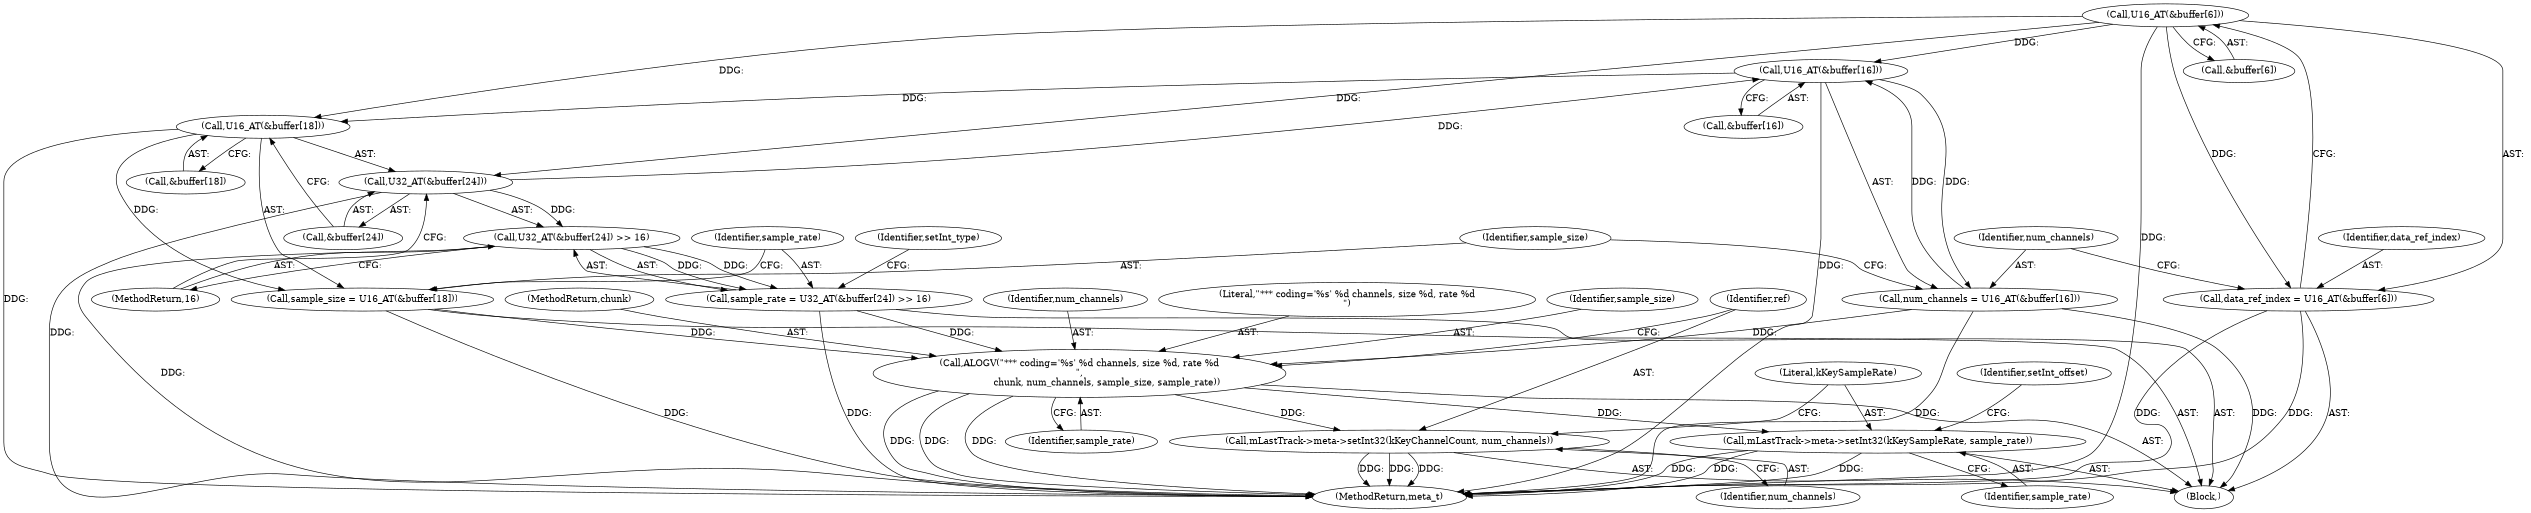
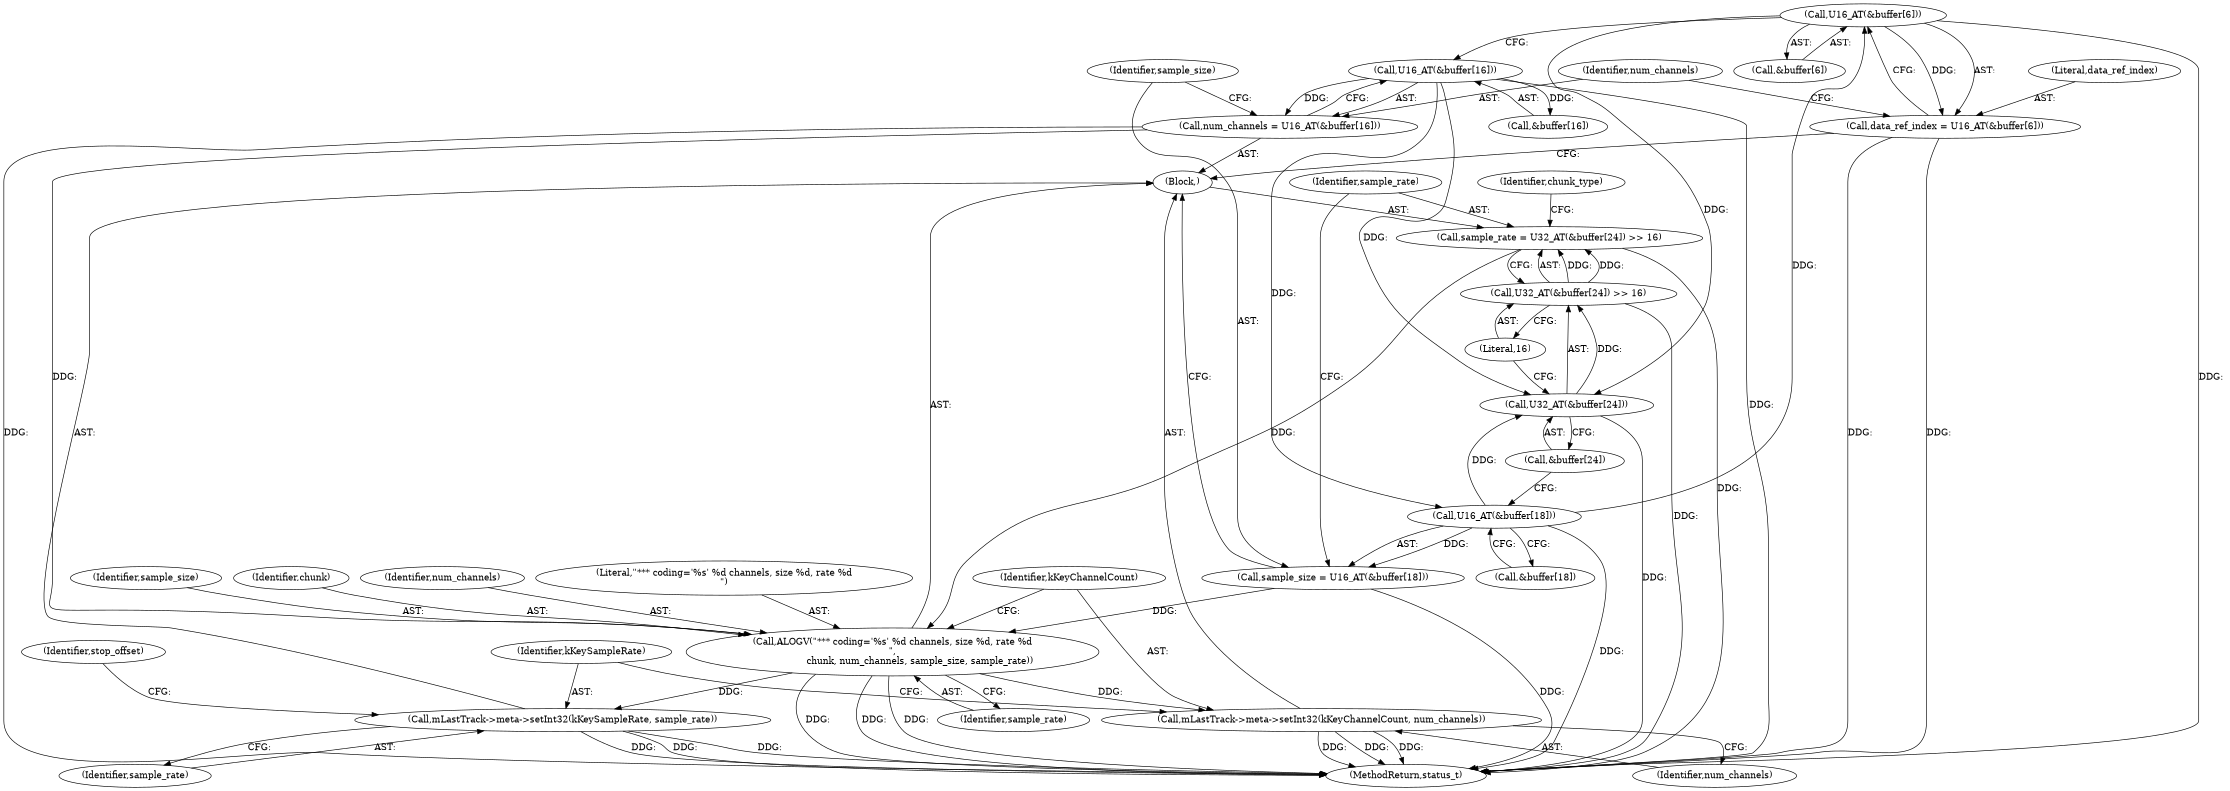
edge "(Call,U16_AT(&buffer[6]))" -> "(Call,U16_AT(&buffer[18]))": reversed
edge "(Call,U16_AT(&buffer[6]))" -> "(Call,U16_AT(&buffer[16]))": label "DDG: " -> "CFG: "
edge "(Call,U16_AT(&buffer[6]))" -> "(Call,&buffer[6])": label "CFG: " -> "AST: "
edge "(Call,U16_AT(&buffer[16]))" -> "(Call,&buffer[16])": label "CFG: " -> "DDG: "
edge "(Call,U32_AT(&buffer[24]))" -> "(Call,U16_AT(&buffer[16]))": reversed
edge "(Call,&buffer[18])" -> "(Call,U16_AT(&buffer[18]))": label "AST: " -> "CFG: "
edge "(Call,U16_AT(&buffer[18]))" -> "(Call,U32_AT(&buffer[24]))": label "AST: " -> "DDG: "
edge "(Call,num_channels = U16_AT(&buffer[16]))" -> "(Call,U16_AT(&buffer[16]))": label "DDG: " -> "CFG: "
edge "(Call,U32_AT(&buffer[24]))" -> "(Call,&buffer[24])": label "AST: " -> "CFG: "
node "(Identifier,setInt_type)": label "(Identifier,setInt_type)" -> "(Identifier,chunk_type)"
node "(Identifier,data_ref_index)": label "(Identifier,data_ref_index)" -> "(Literal,data_ref_index)"
edge "(Call,sample_rate = U32_AT(&buffer[24]) >> 16)" -> "(Call,U32_AT(&buffer[24]) >> 16)": label "AST: " -> "CFG: "
node "(MethodReturn,16)": label "(MethodReturn,16)" -> "(Literal,16)"
node "(MethodReturn,chunk)": label "(MethodReturn,chunk)" -> "(Identifier,chunk)"
node "(Identifier,ref)": label "(Identifier,ref)" -> "(Identifier,kKeyChannelCount)"
edge "(Call,sample_rate = U32_AT(&buffer[24]) >> 16)" -> "(Block,)": reversed
node "(Literal,kKeySampleRate)": label "(Literal,kKeySampleRate)" -> "(Identifier,kKeySampleRate)"
node "(Identifier,setInt_offset)": label "(Identifier,setInt_offset)" -> "(Identifier,stop_offset)"
edge "(Call,sample_size = U16_AT(&buffer[18]))" -> "(Block,)": label "AST: " -> "CFG: "
edge "(Call,num_channels = U16_AT(&buffer[16]))" -> "(Block,)": label "DDG: " -> "AST: "
edge "(Call,data_ref_index = U16_AT(&buffer[6]))" -> "(Block,)": label "AST: " -> "CFG: "
node "(MethodReturn,meta_t)": label "(MethodReturn,meta_t)" -> "(MethodReturn,status_t)"
